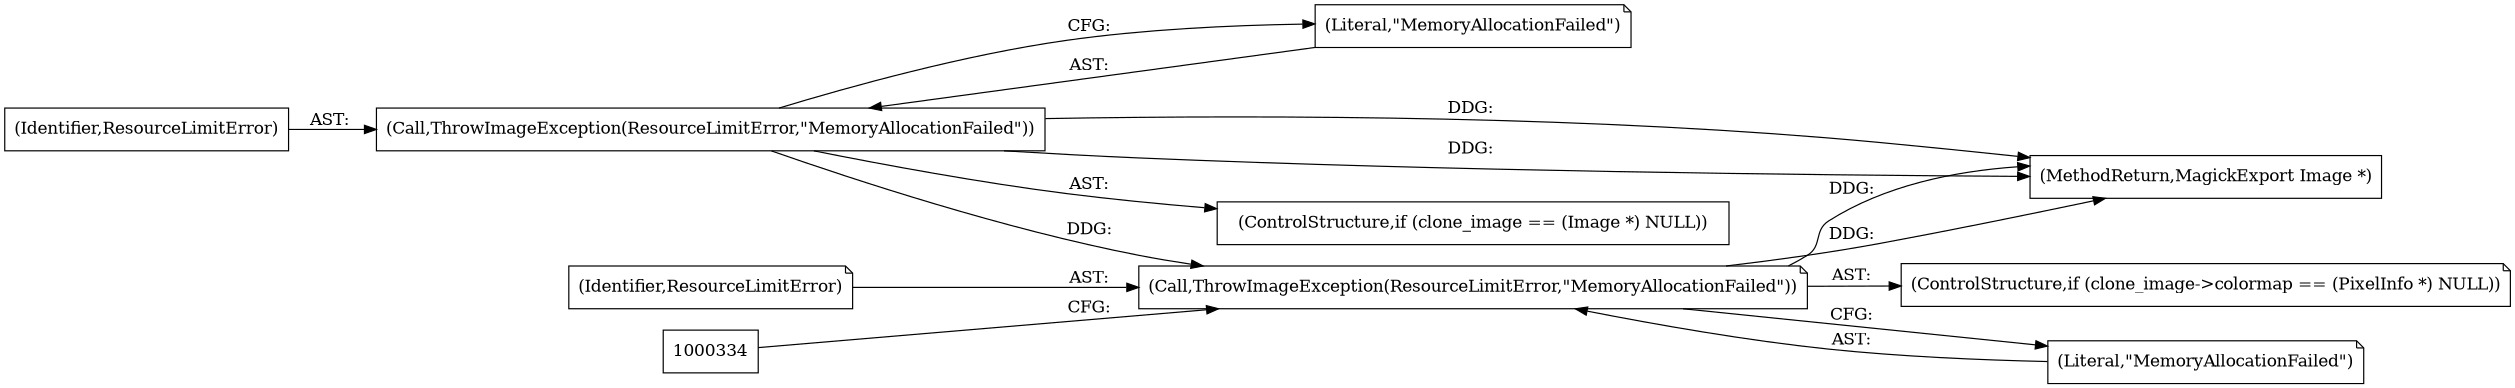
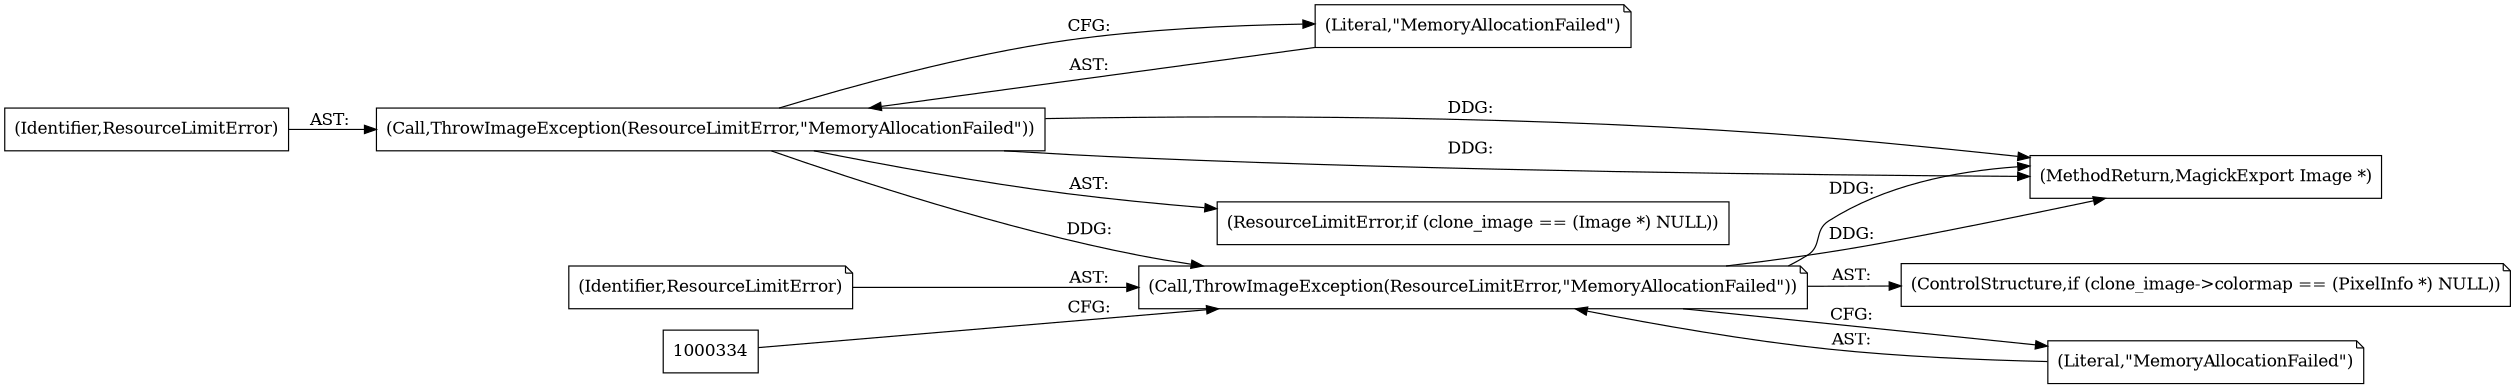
node "(ControlStructure,if (clone_image == (Image *) NULL))": label "(ControlStructure,if (clone_image == (Image *) NULL))" -> "(ResourceLimitError,if (clone_image == (Image *) NULL))"
